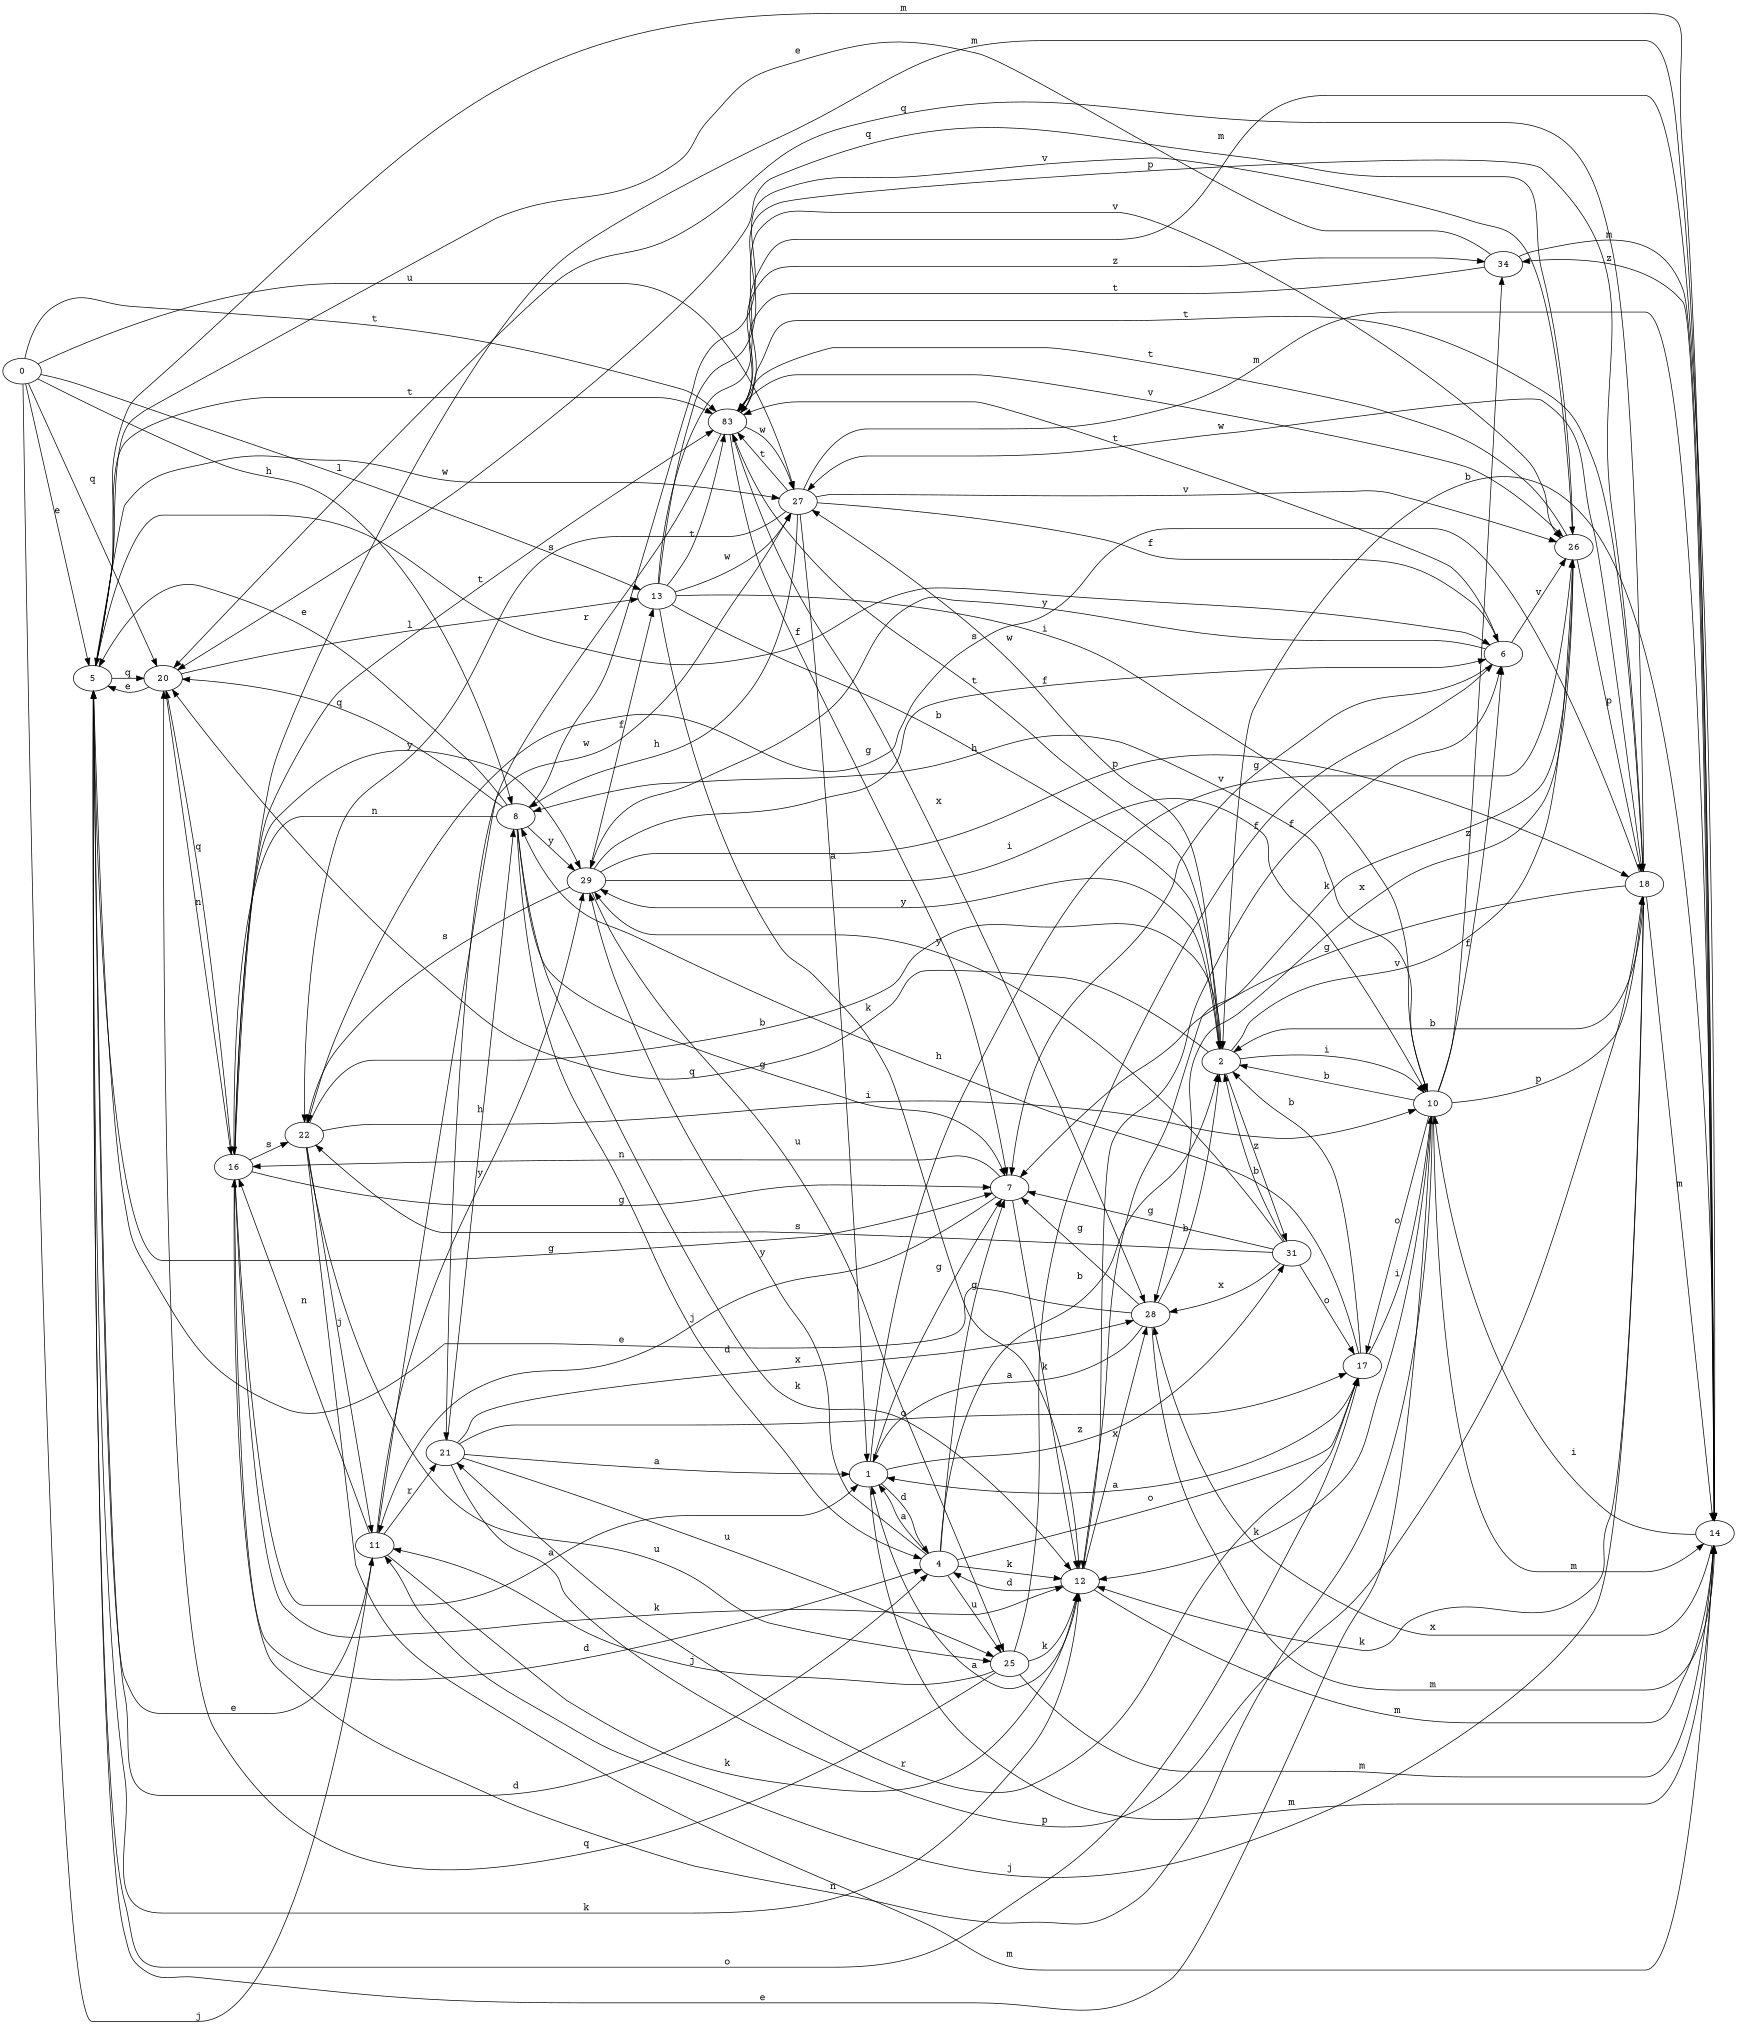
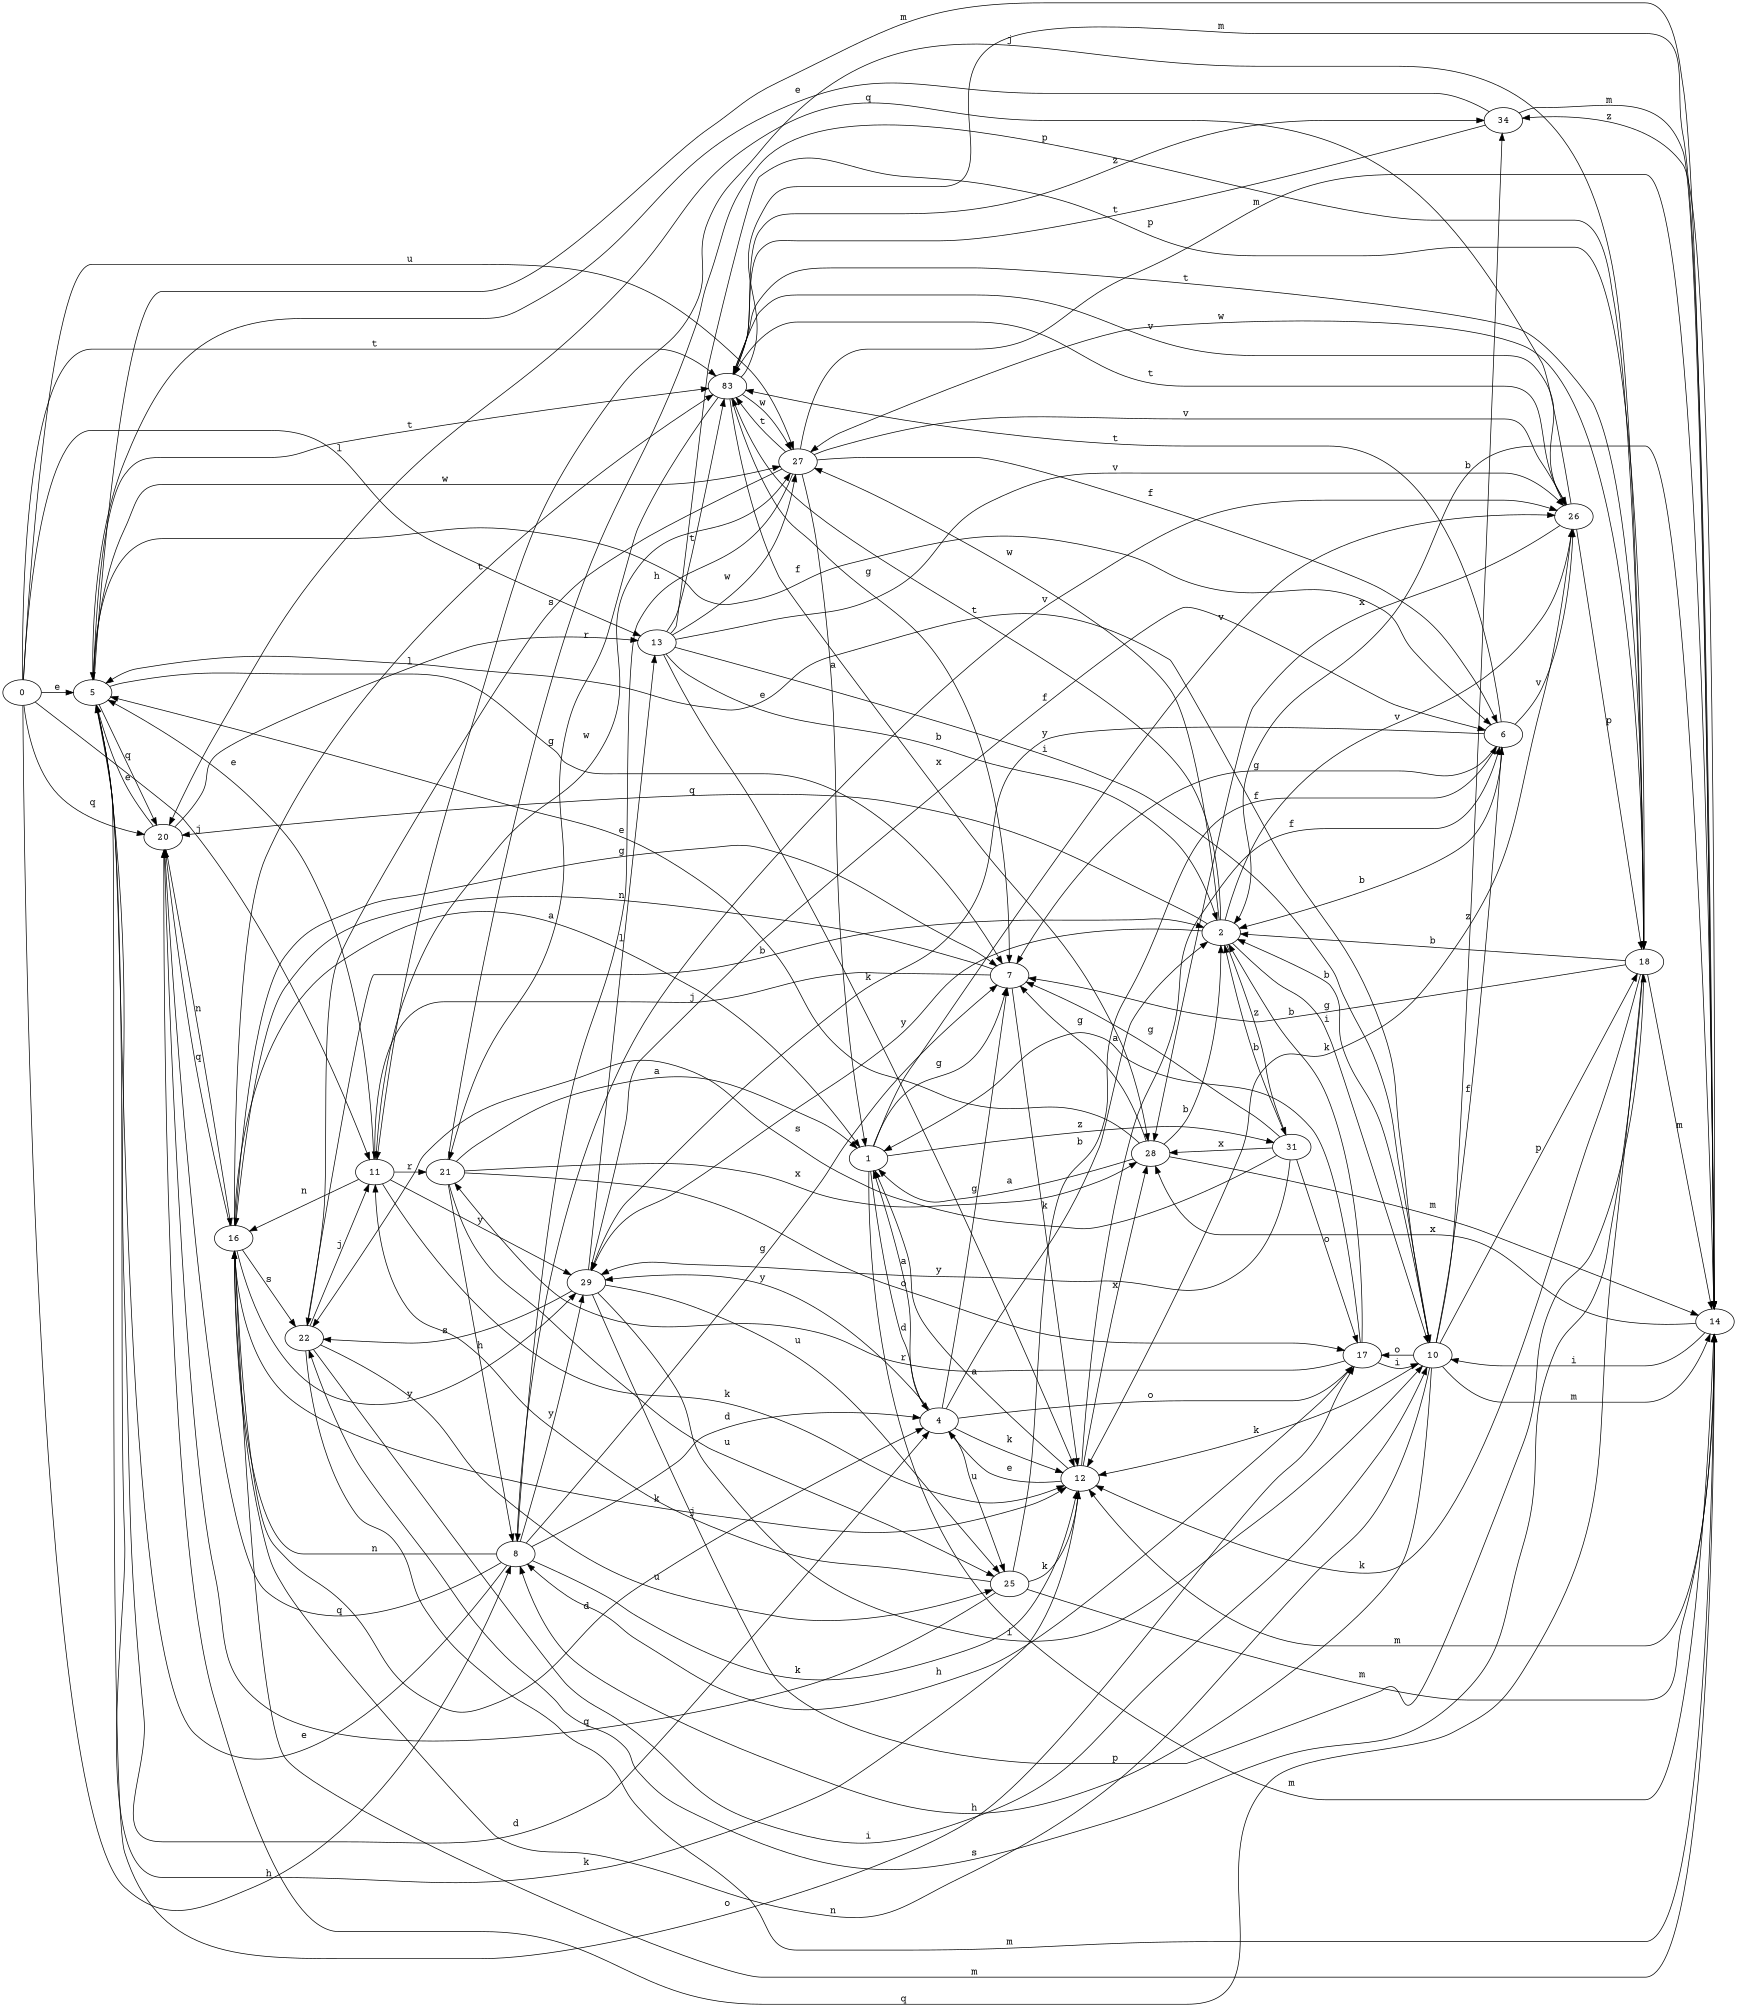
edge "29" -> "13": label "f" -> "l"
edge "6" -> "2": added, label "b"
edge "12" -> "4": label "d" -> "e"
edge "12" -> "14": reversed
